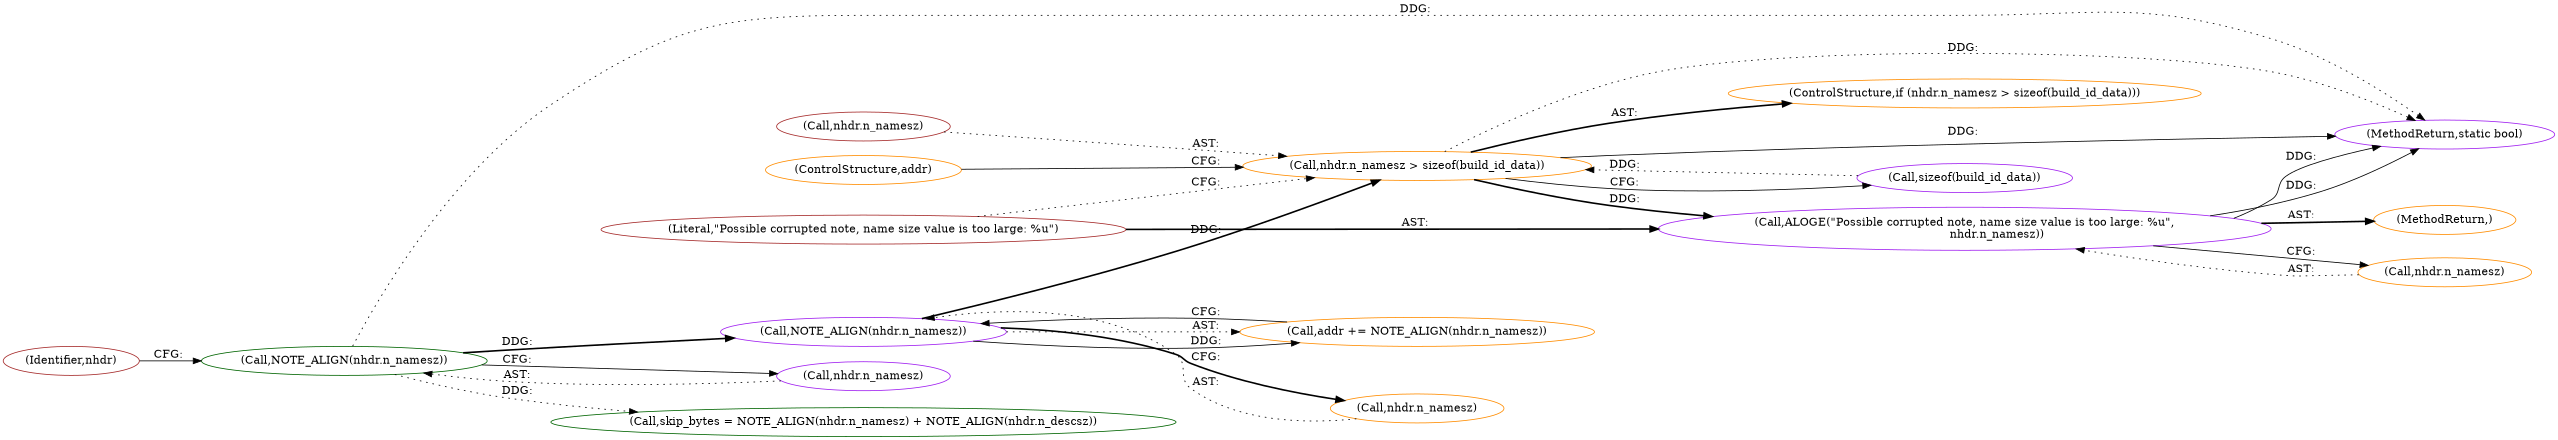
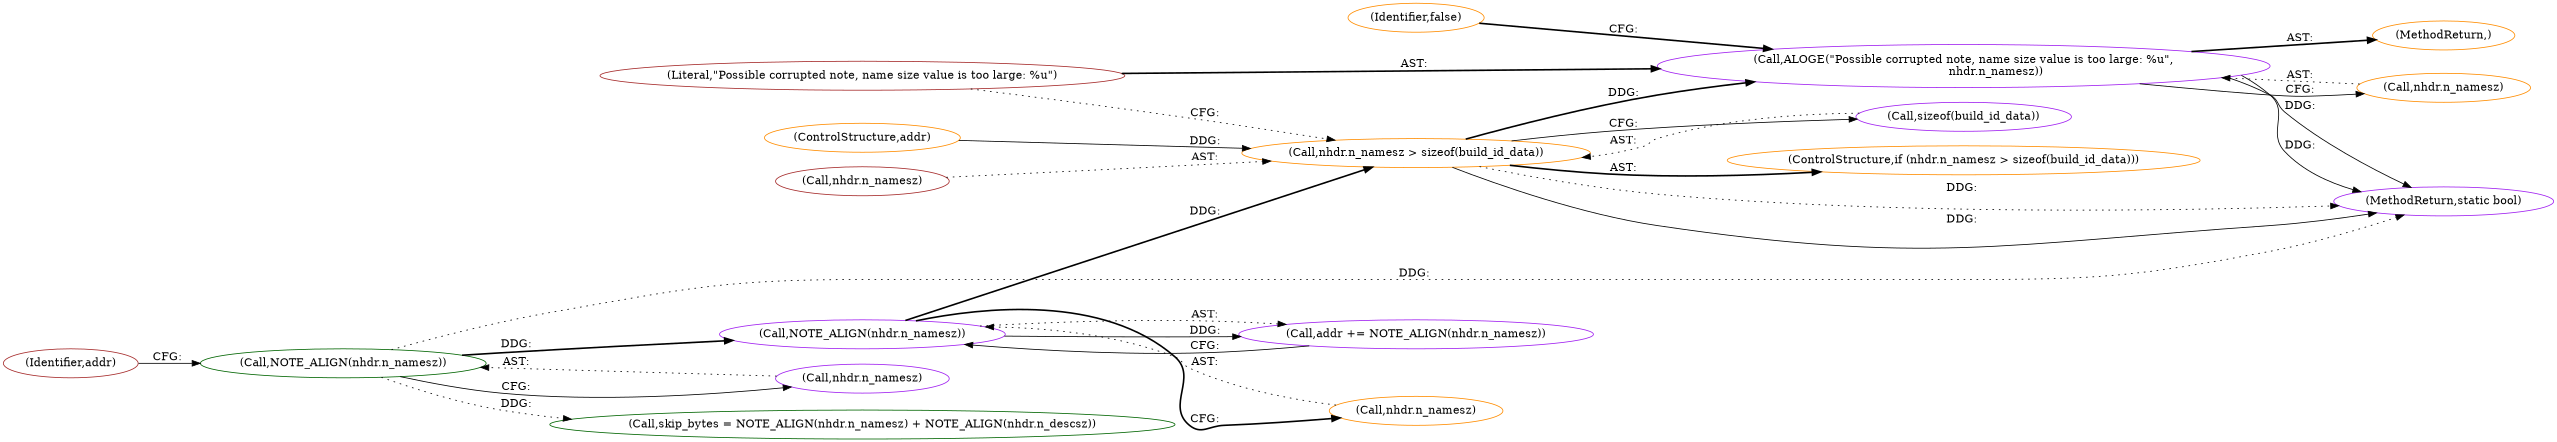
node "(Identifier,false)": added
edge "(ControlStructure,addr)" -> "(Call,nhdr.n_namesz > sizeof(build_id_data))": label "CFG: " -> "DDG: "
edge "(Call,sizeof(build_id_data))" -> "(Call,nhdr.n_namesz > sizeof(build_id_data))": label "DDG: " -> "AST: "
node "(Call,addr += NOTE_ALIGN(nhdr.n_namesz))": color darkorange -> purple
node "(Identifier,nhdr)": label "(Identifier,nhdr)" -> "(Identifier,addr)"
